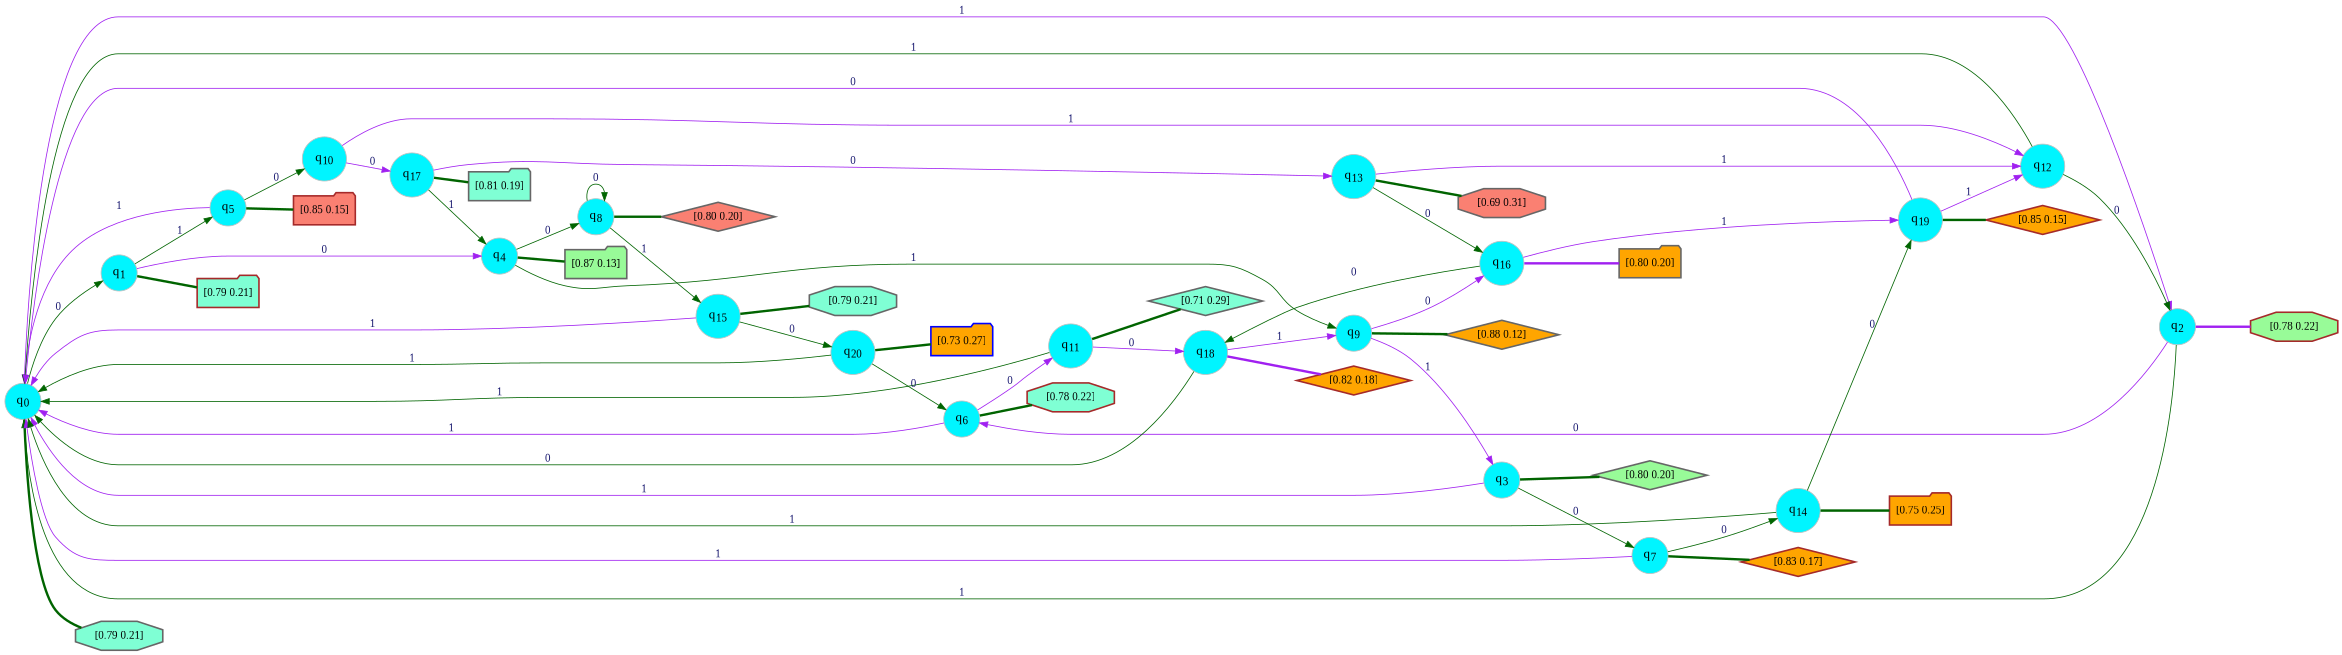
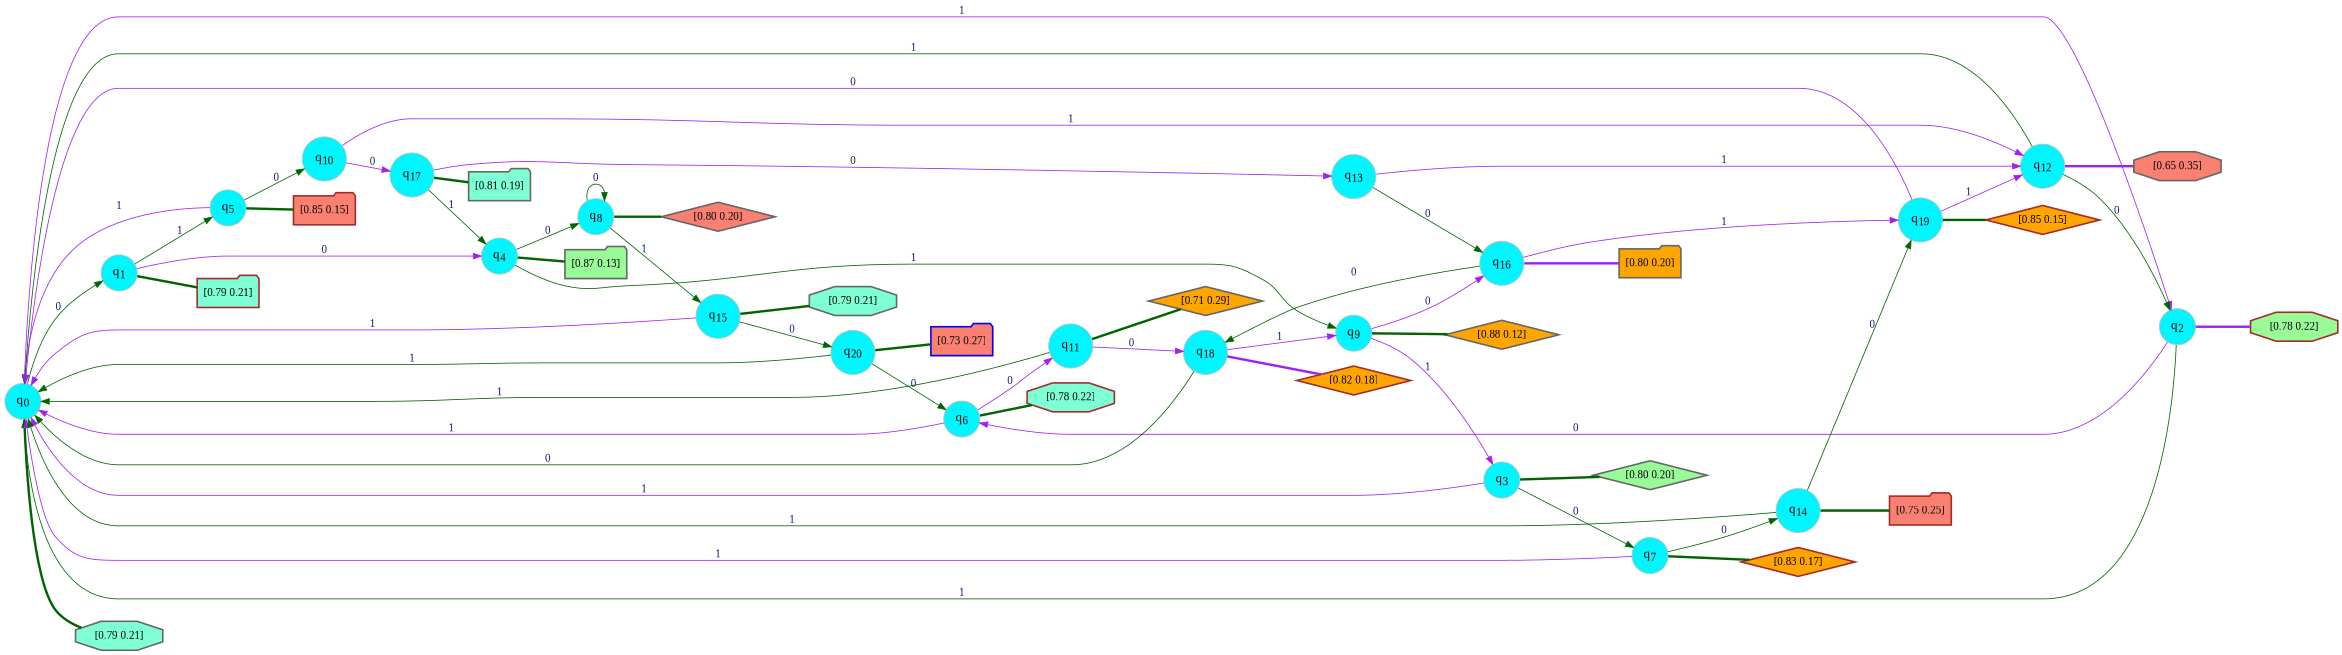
node "[0.65 0.35]": added
node "[0.69 0.31]": removed
node "[0.71 0.29]": fillcolor aquamarine -> orange
node "[0.73 0.27]": fillcolor orange -> salmon
node "[0.75 0.25]": fillcolor orange -> salmon
